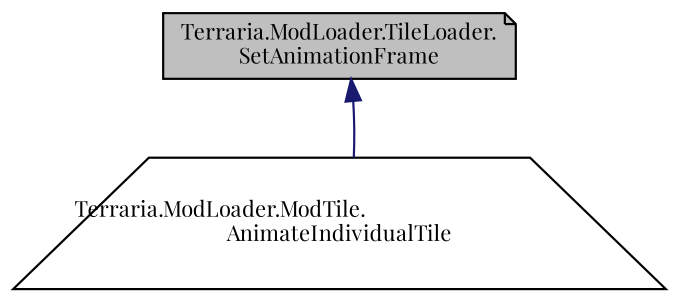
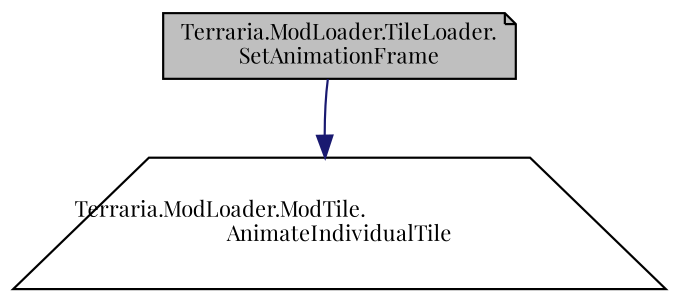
edge "Terraria.ModLoader.ModTile. AnimateIndividualTile" -> "Terraria.ModLoader.TileLoader. SetAnimationFrame": reversed
